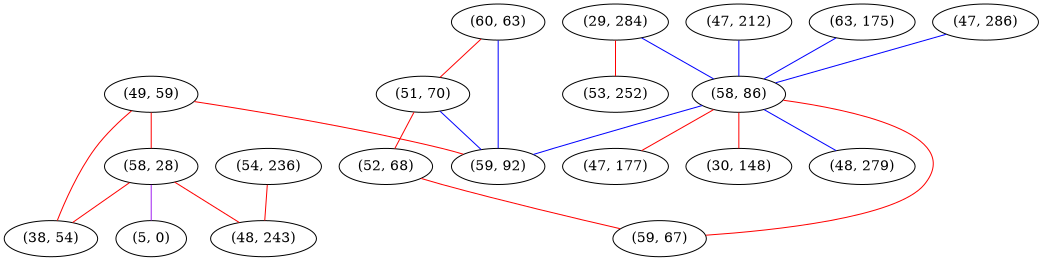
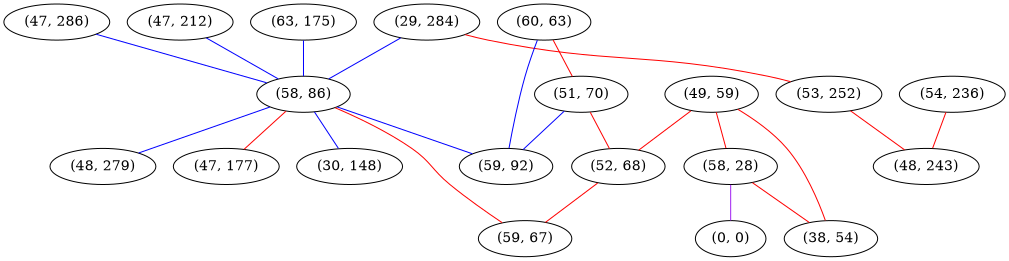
edge "(49, 59)" -- "(59, 92)": now "(49, 59)" -- "(52, 68)"
edge "(58, 86)" -- "(30, 148)": color red -> blue
edge "(58, 28)" -- "(48, 243)": now "(53, 252)" -- "(48, 243)"
node "(5, 0)": label "(5, 0)" -> "(0, 0)"
